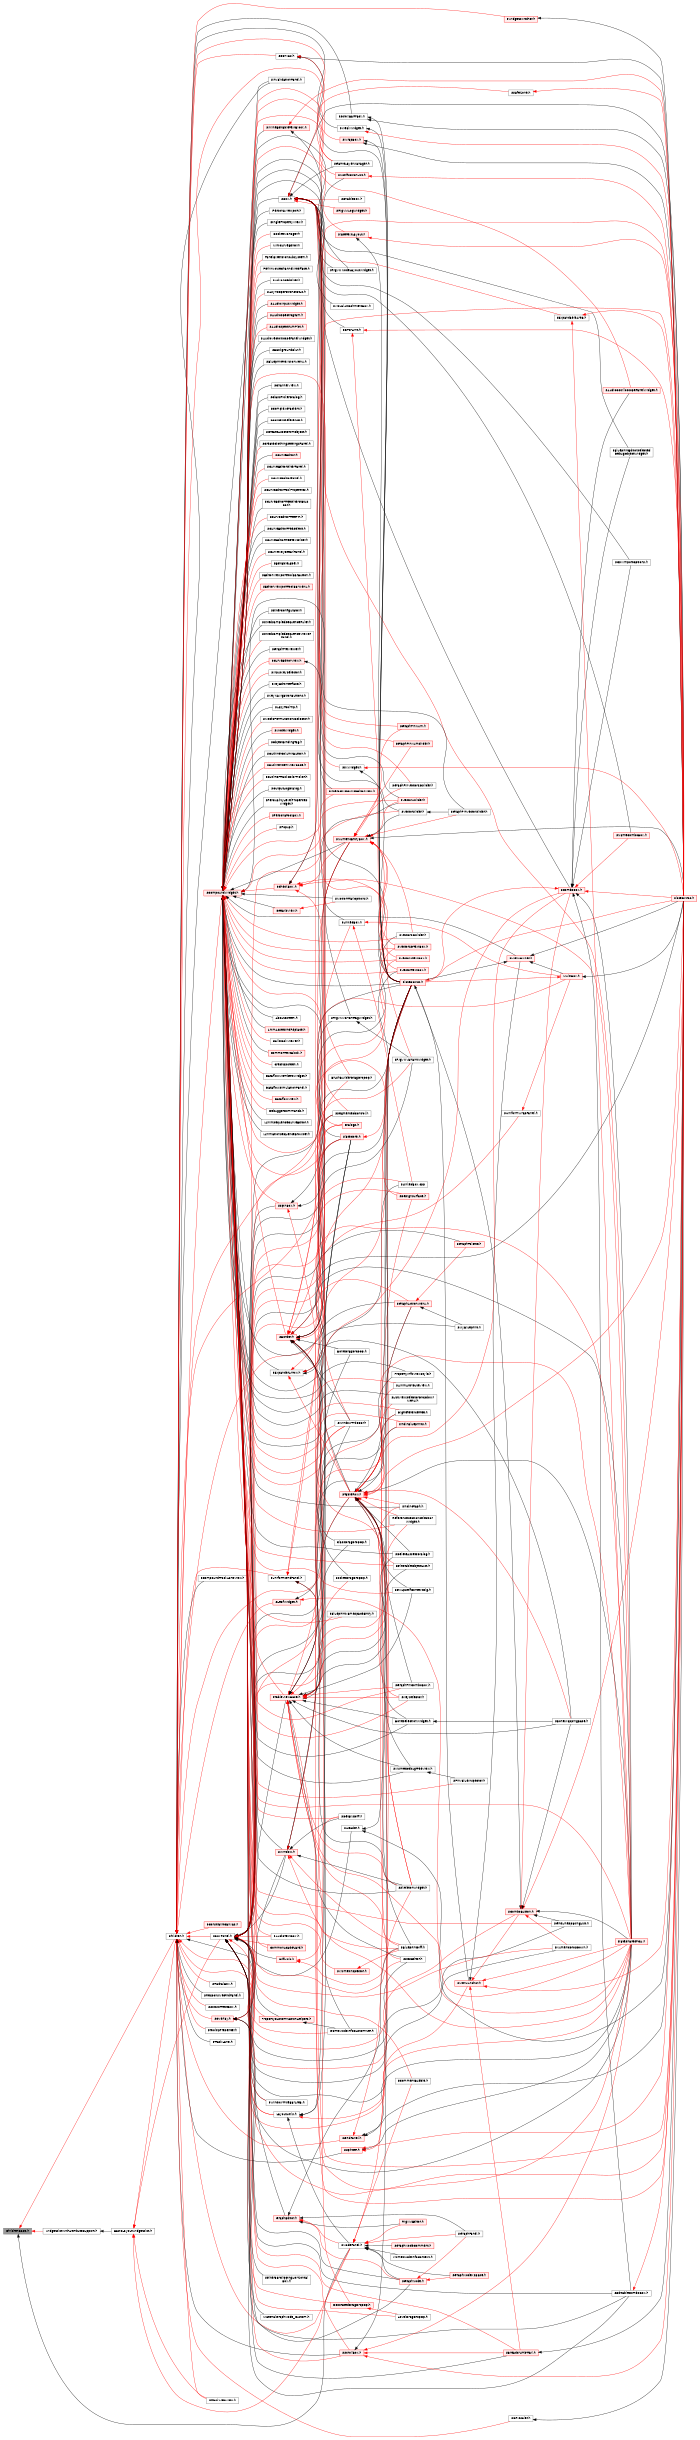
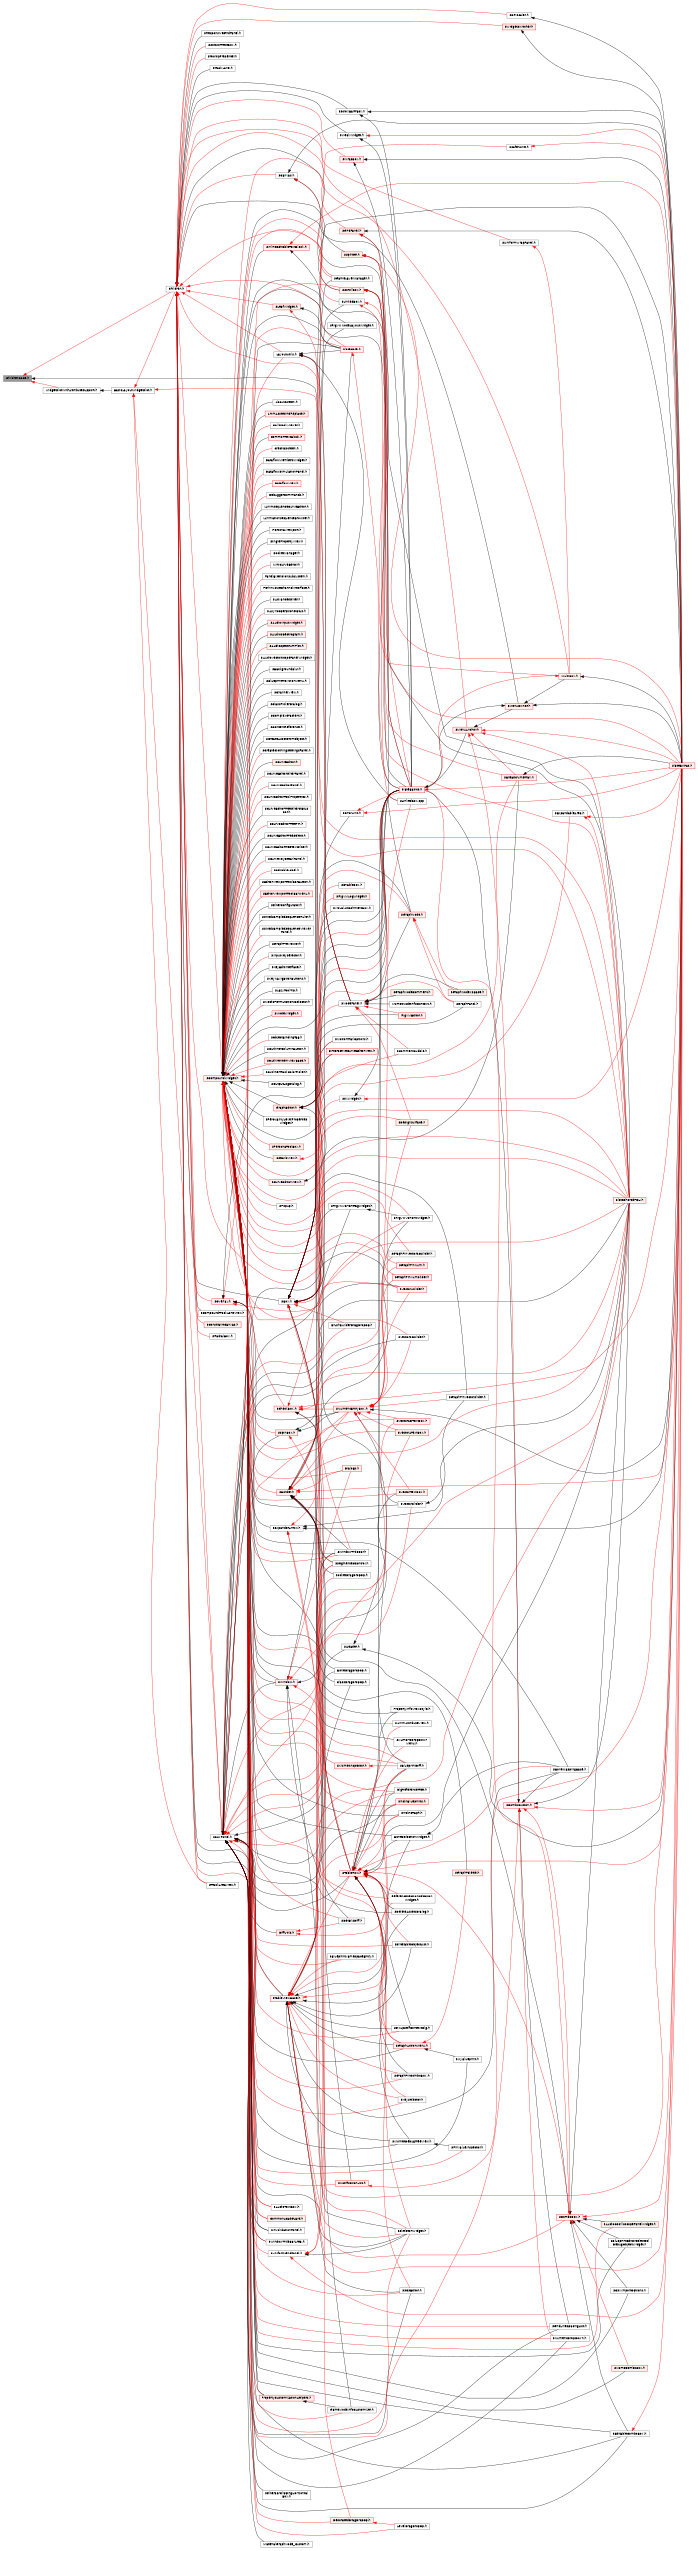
node "SlateTextLayout.h": removed
node "SListViewSelectorDropdown Menu.h": label "SListViewSelectorDropdown Menu.h" -> "SNumericDropDown Menu.h"
